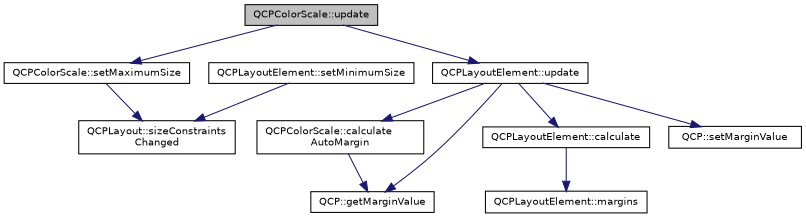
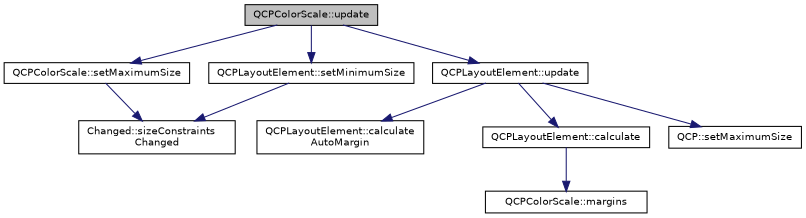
edge "QCPColorScale::update" -> "QCPLayoutElement::setMinimumSize": added
node "QCPLayout::sizeConstraints Changed": label "QCPLayout::sizeConstraints Changed" -> "Changed::sizeConstraints Changed"
node "QCPColorScale::calculate AutoMargin": label "QCPColorScale::calculate AutoMargin" -> "QCPLayoutElement::calculate AutoMargin"
node "QCP::setMarginValue": label "QCP::setMarginValue" -> "QCP::setMaximumSize"
node "QCP::getMarginValue": removed
node "QCPLayoutElement::margins": label "QCPLayoutElement::margins" -> "QCPColorScale::margins"
